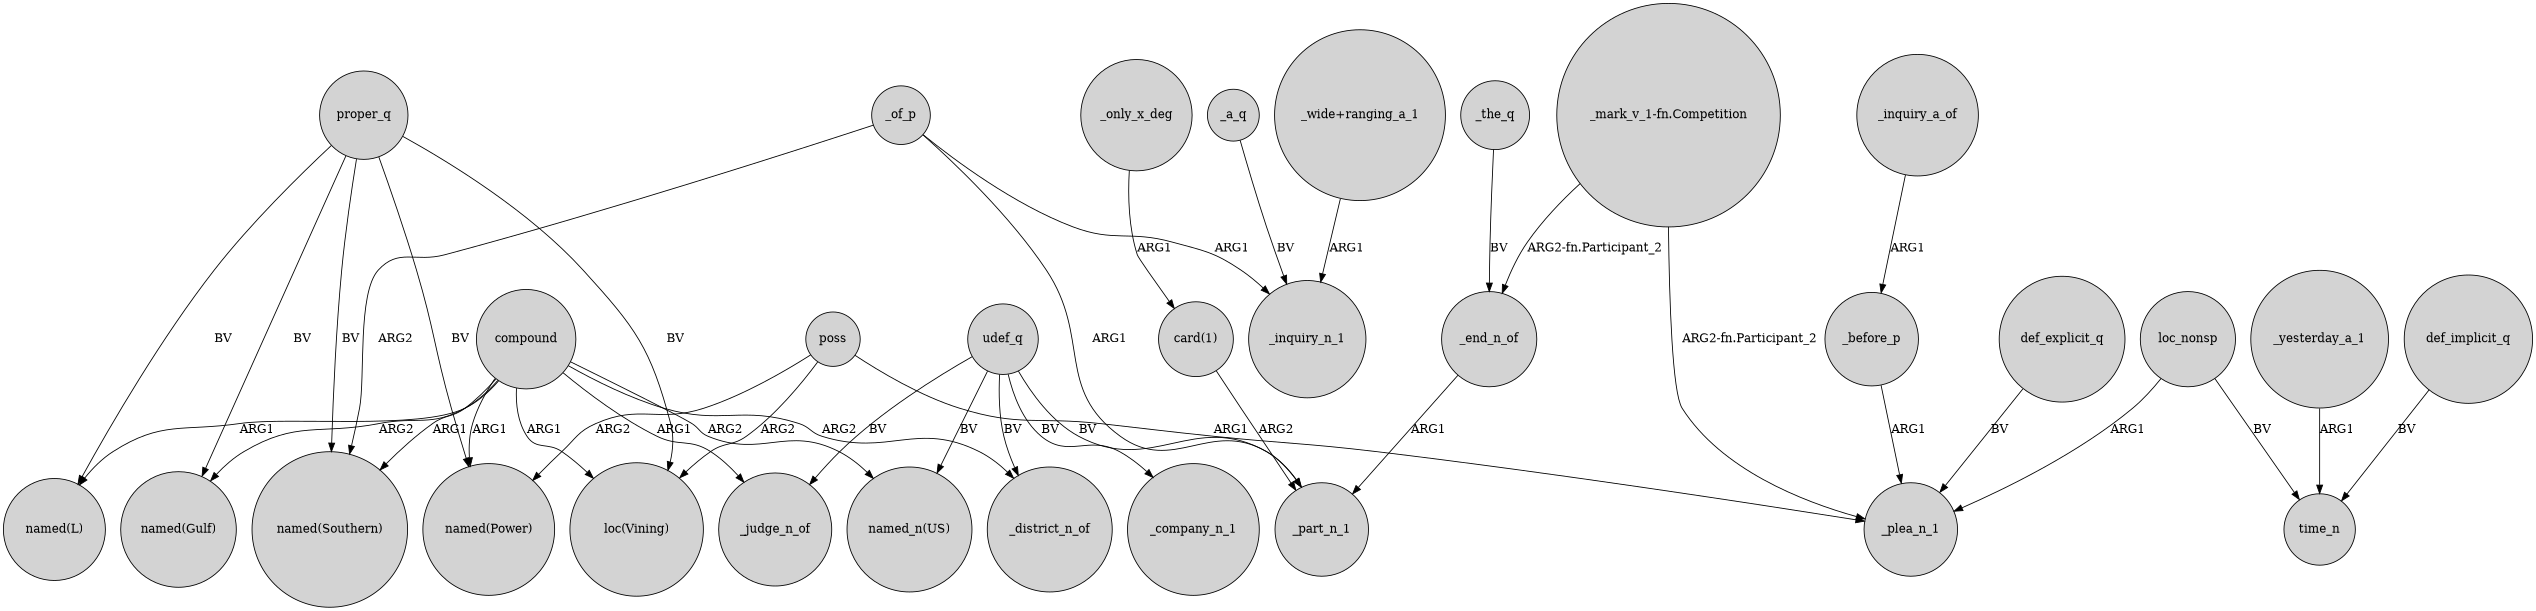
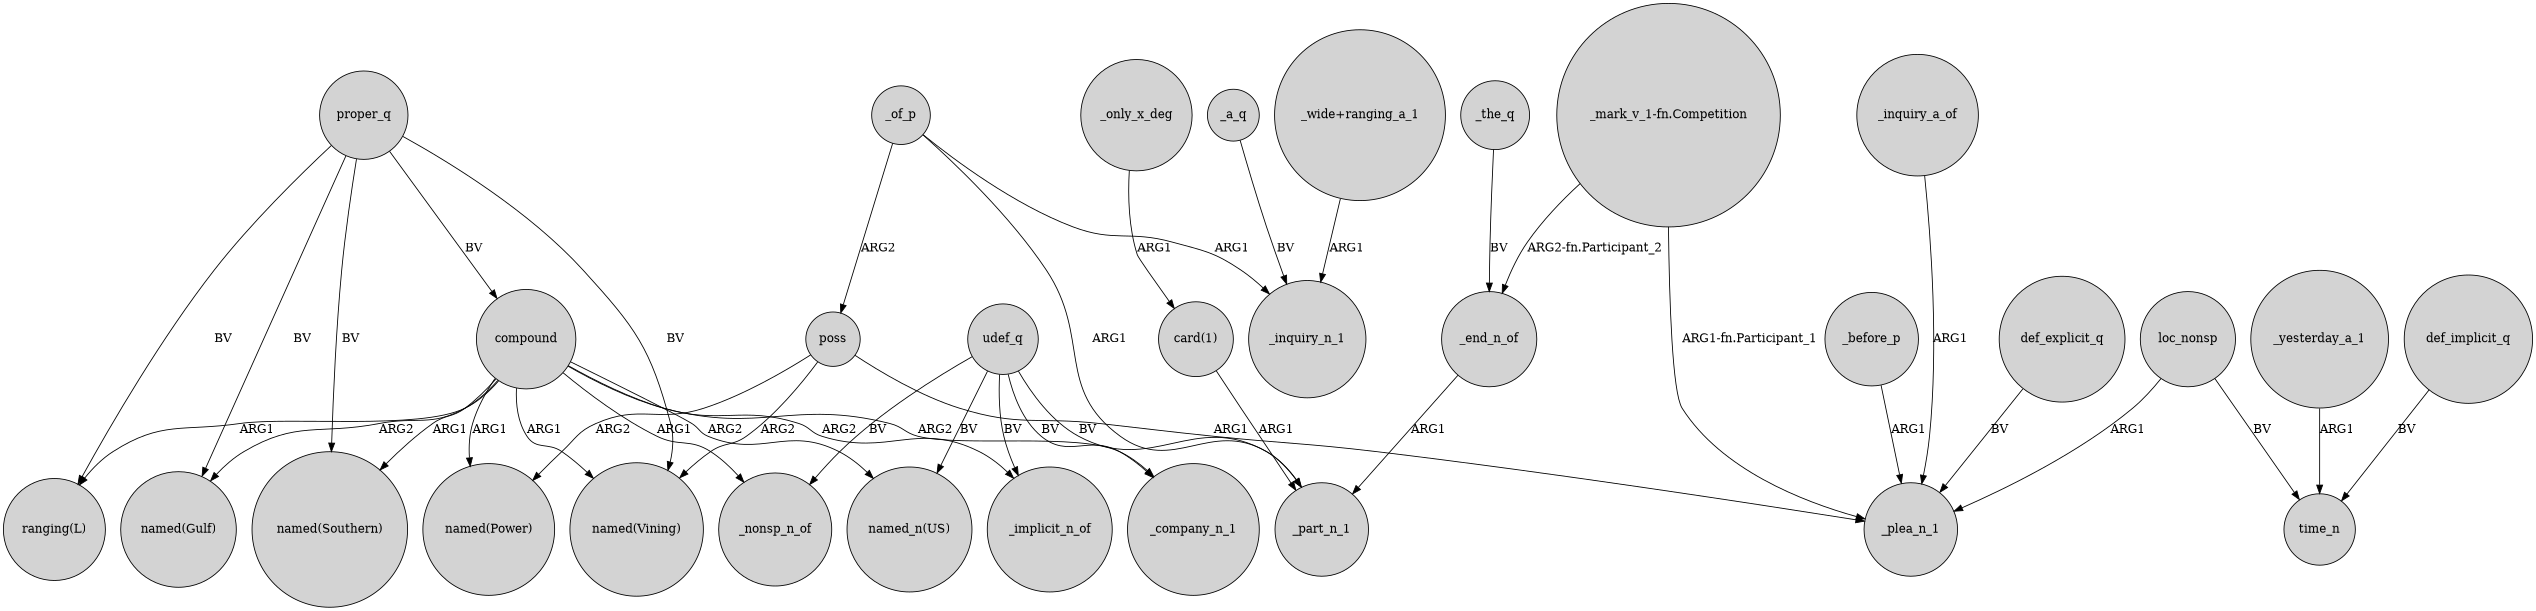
edge "_of_p" -> "named(Southern)": now "_of_p" -> "poss"
edge "_inquiry_a_of" -> "_before_p": now "_inquiry_a_of" -> "_plea_n_1"
edge "proper_q" -> "named(Power)": now "proper_q" -> "compound"
edge "_mark_v_1-fn.Competition" -> "_plea_n_1": label "ARG2-fn.Participant_2" -> "ARG1-fn.Participant_1"
edge "compound" -> "_company_n_1": added, label "ARG2"
edge "card(1)" -> "_part_n_1": label "ARG2" -> "ARG1"
node "named(L)": label "named(L)" -> "ranging(L)"
node "loc(Vining)": label "loc(Vining)" -> "named(Vining)"
node "_judge_n_of": label "_judge_n_of" -> "_nonsp_n_of"
node "_district_n_of": label "_district_n_of" -> "_implicit_n_of"
